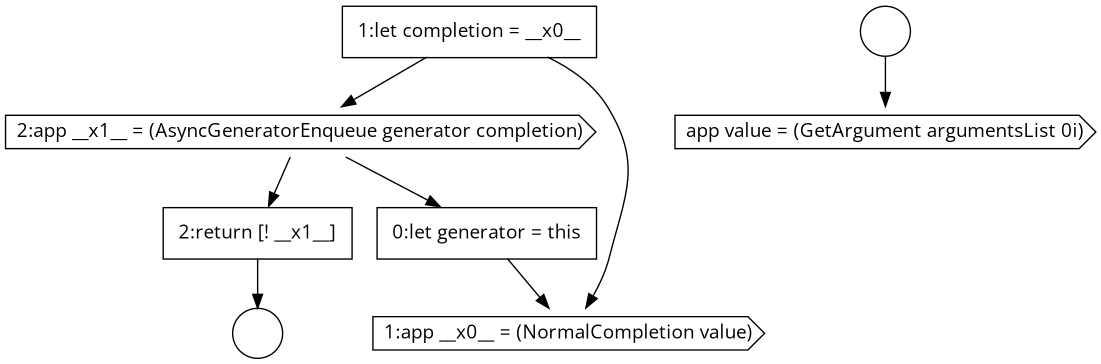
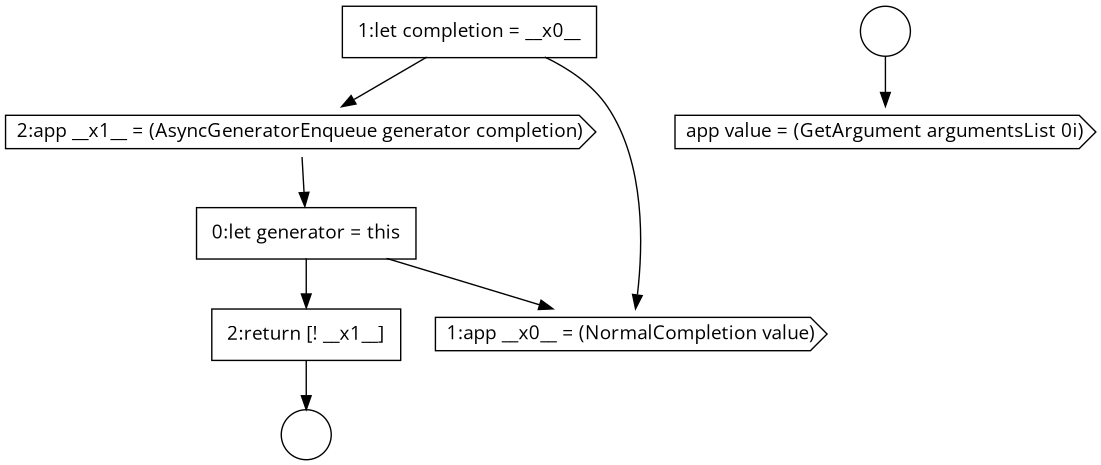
edge "2:app __x1__ = (AsyncGeneratorEnqueue generator completion)" -> "2:return [! __x1__]": now "0:let generator = this" -> "2:return [! __x1__]"
